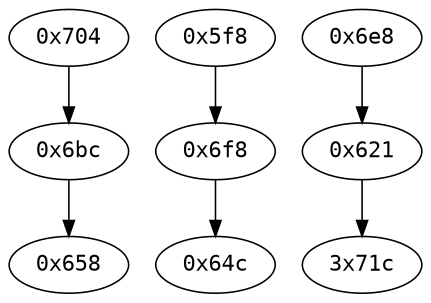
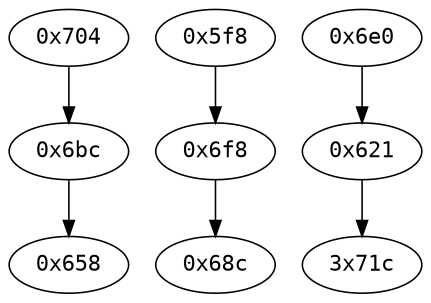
node "0x6e8": label "0x6e8" -> "0x6e0"
node "0x64c": label "0x64c" -> "0x68c"
